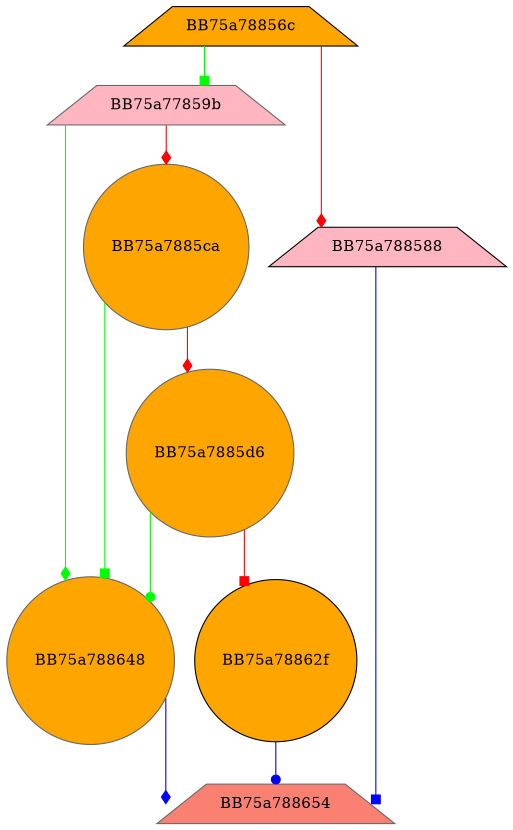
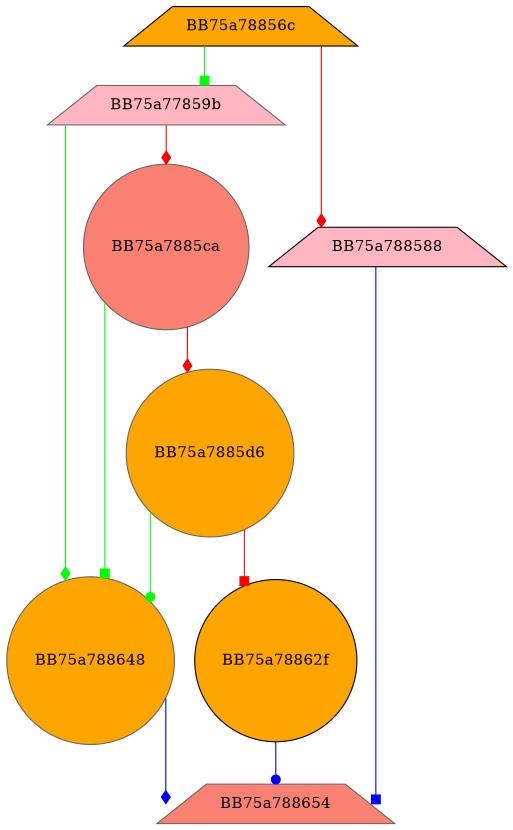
node "BB75a7885ca": fillcolor orange -> salmon
